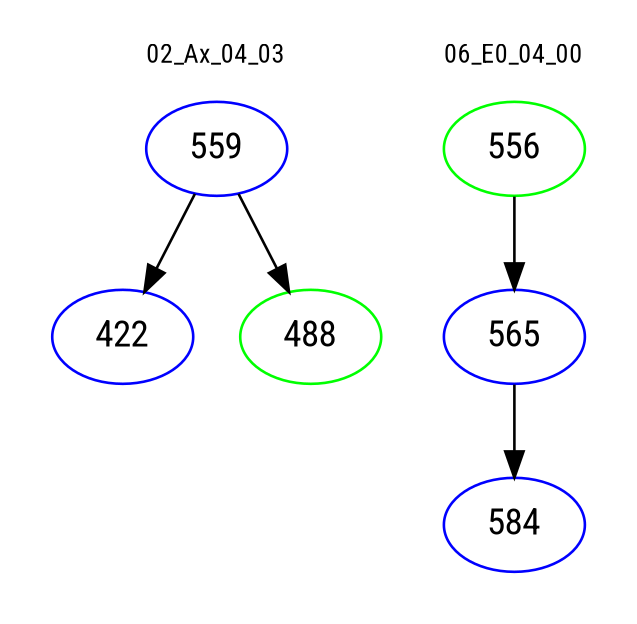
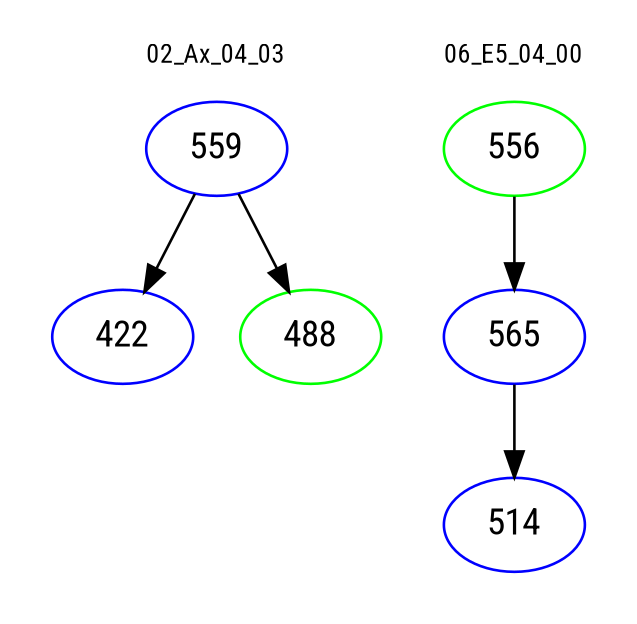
cluster "06_E0_04_00": label "06_E0_04_00" -> "06_E5_04_00"
node "584": label "584" -> "514"
